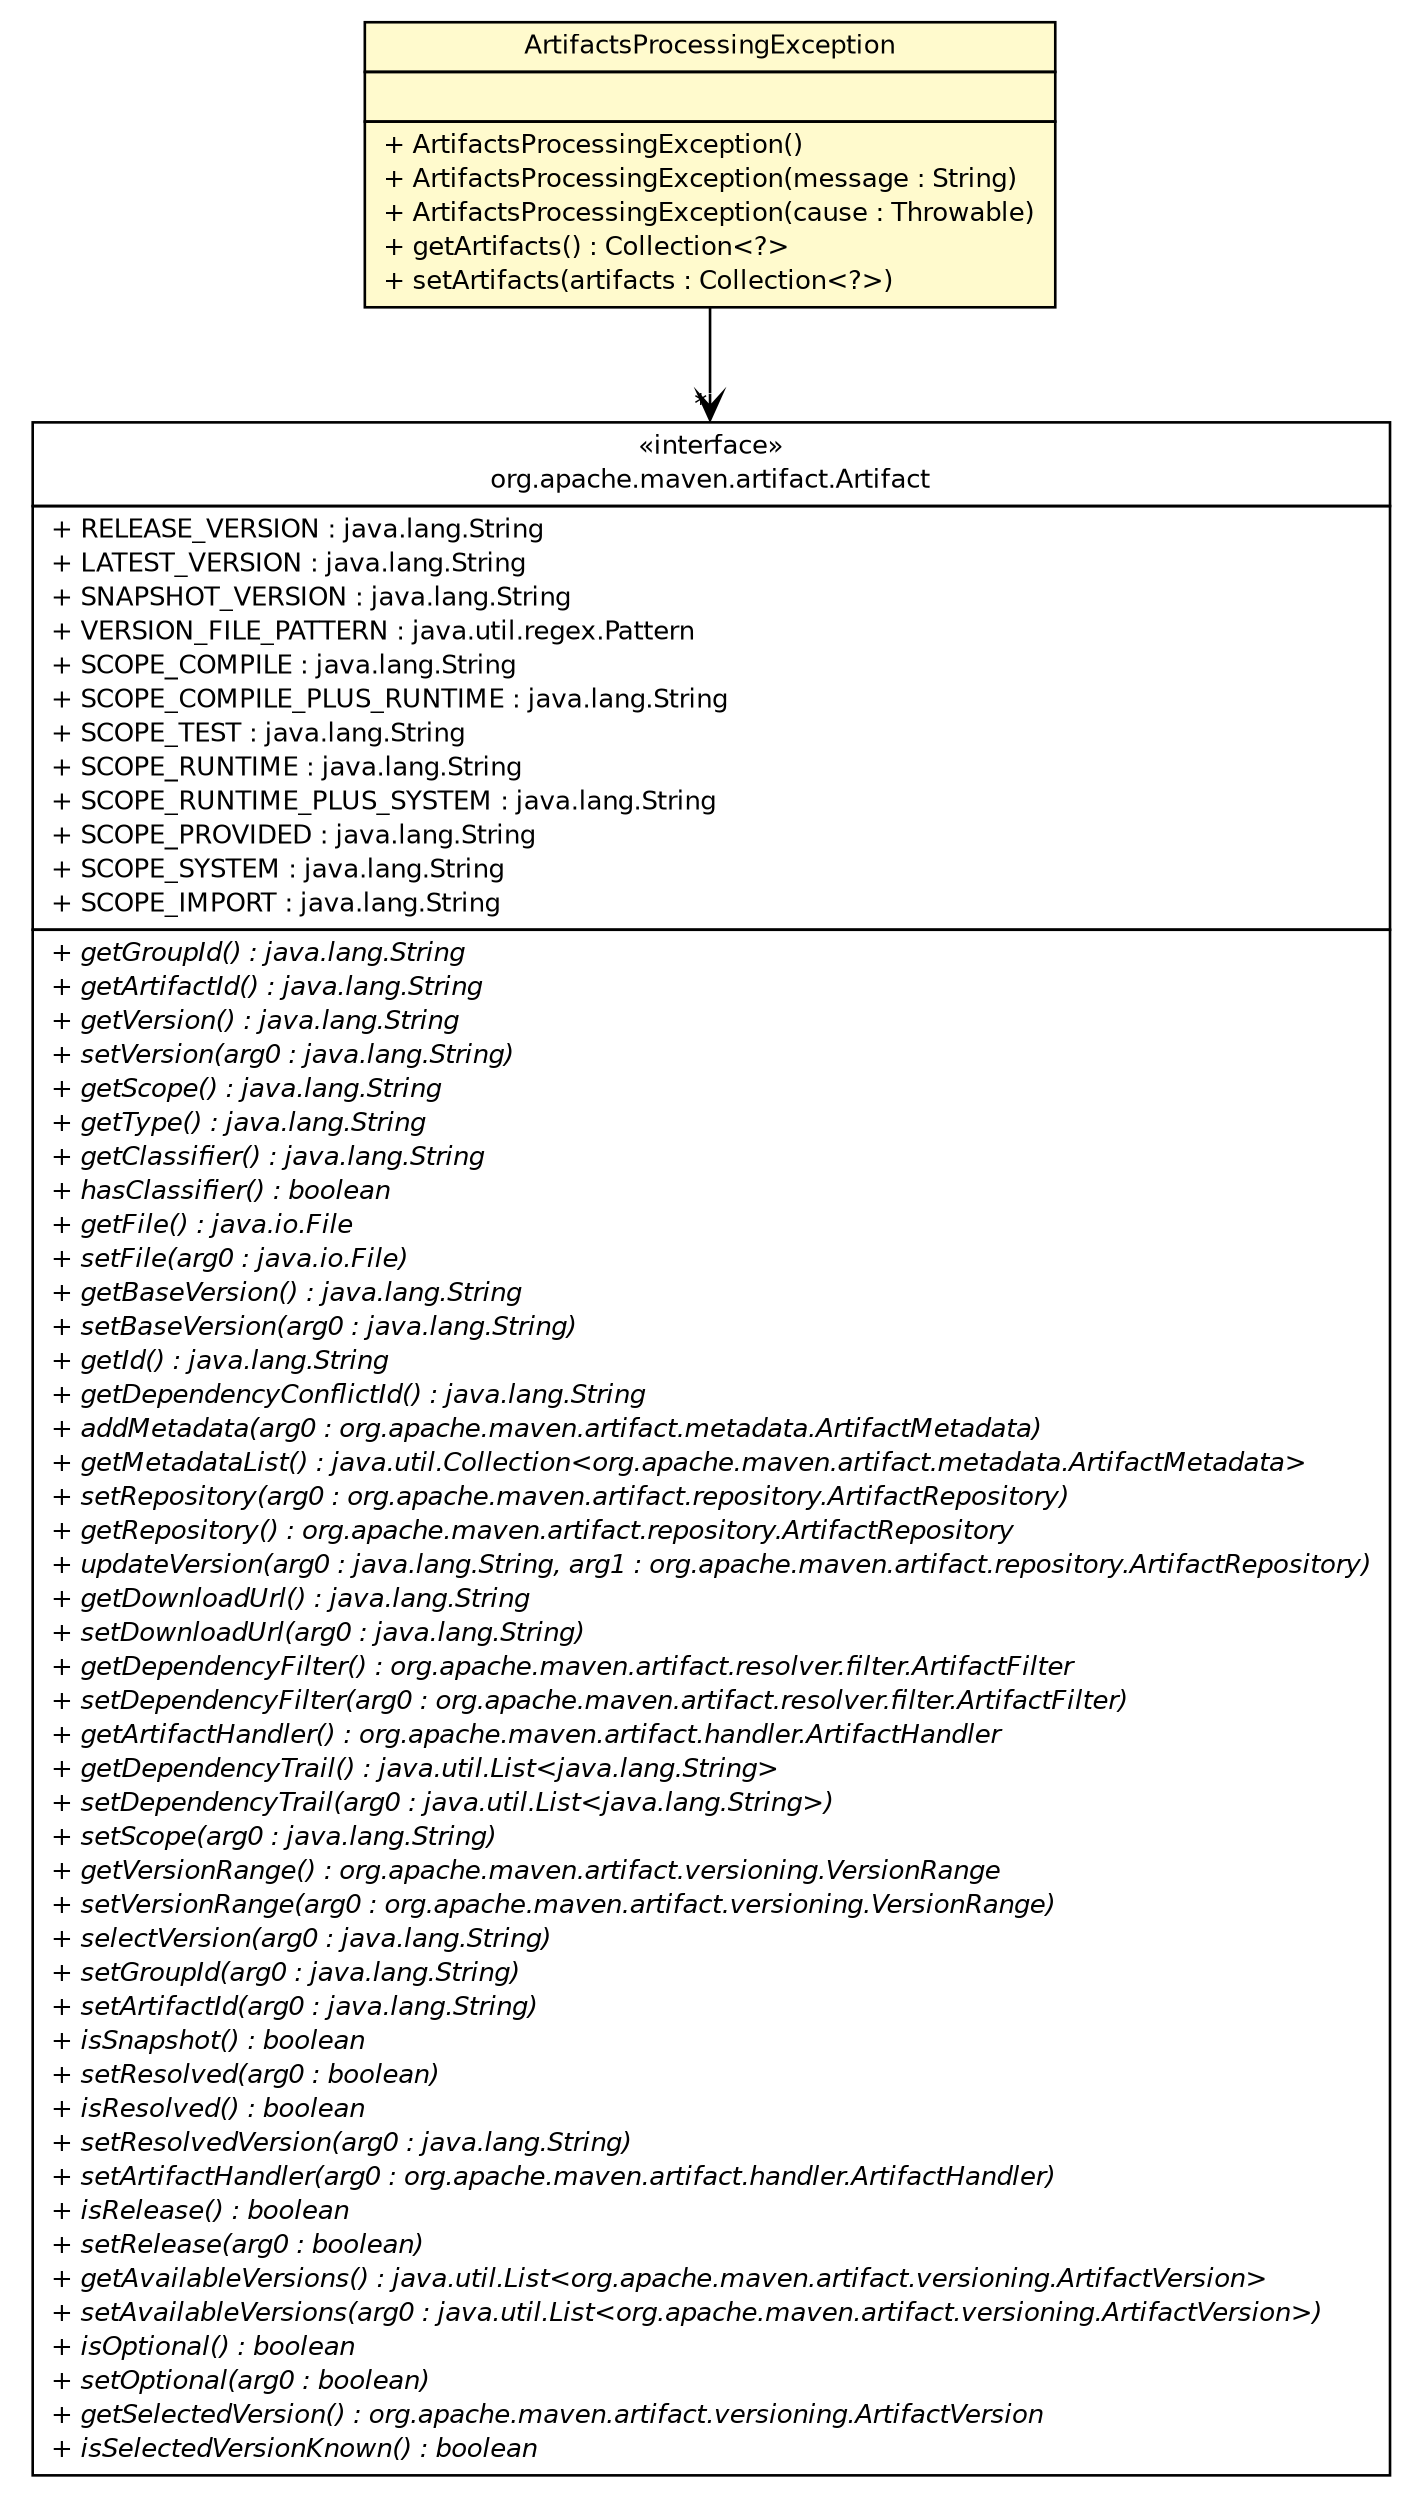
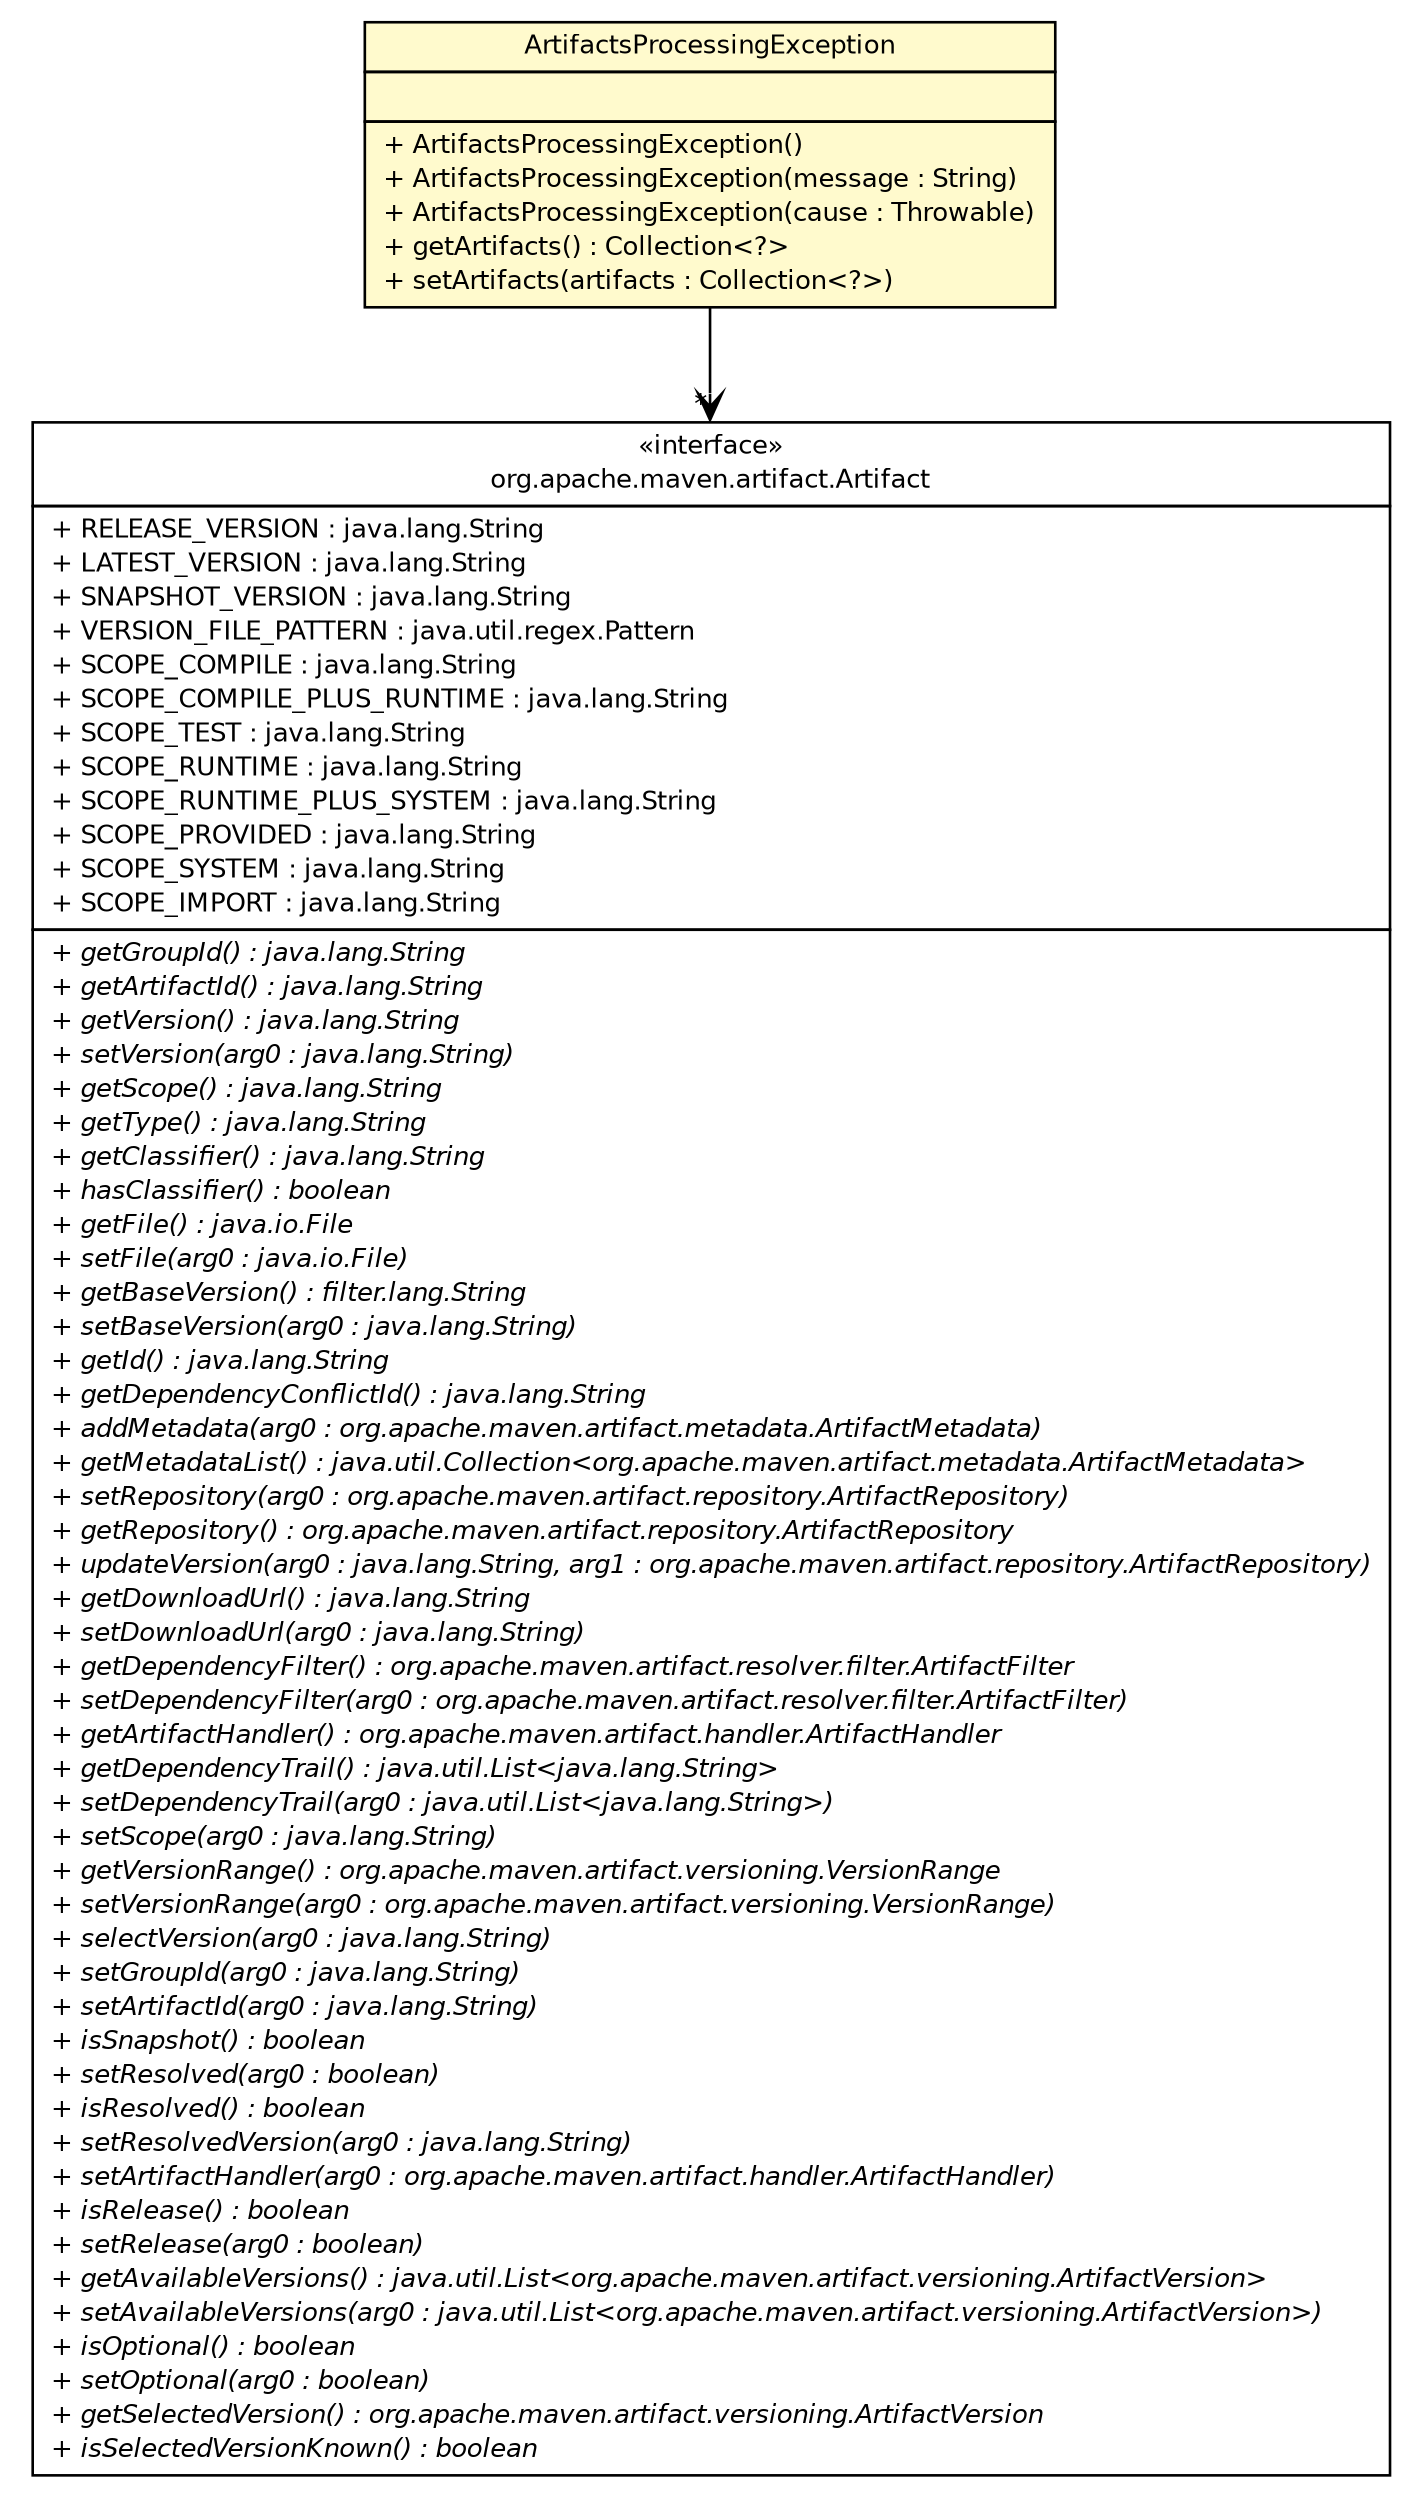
node "org.apache.maven.artifact.Artifact": text "+ getBaseVersion() : java.lang.String" -> "+ getBaseVersion() : filter.lang.String"
